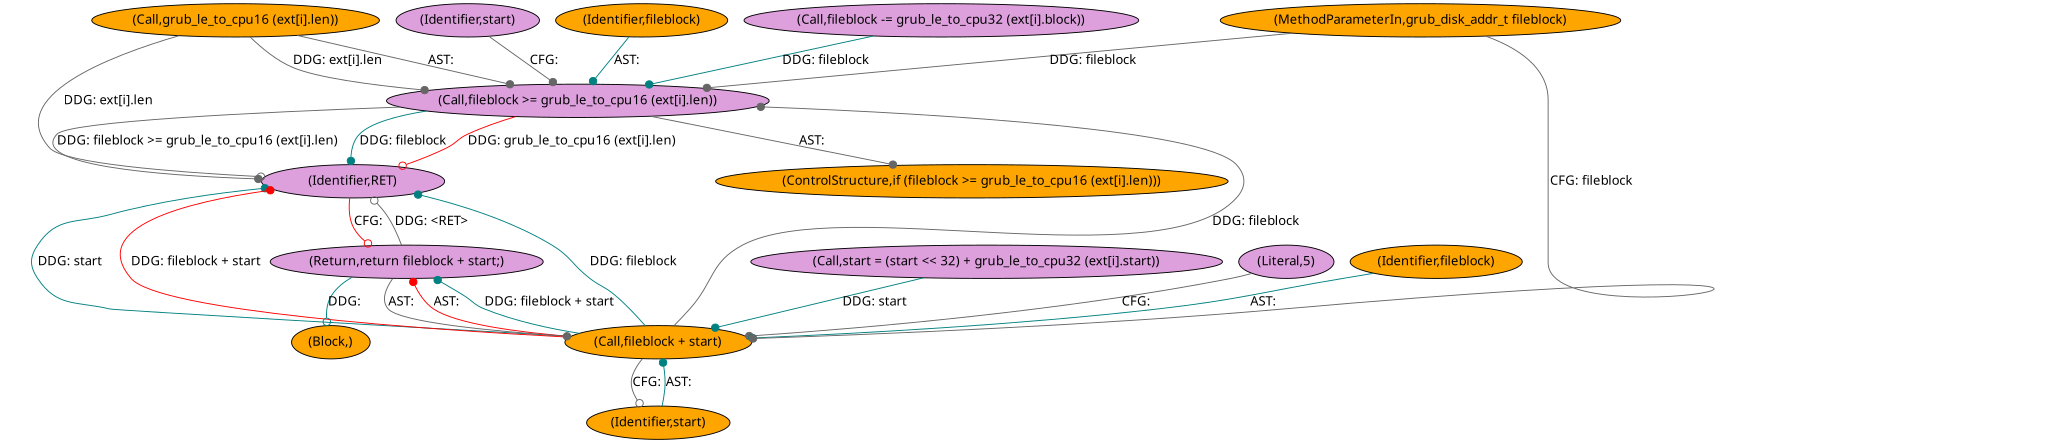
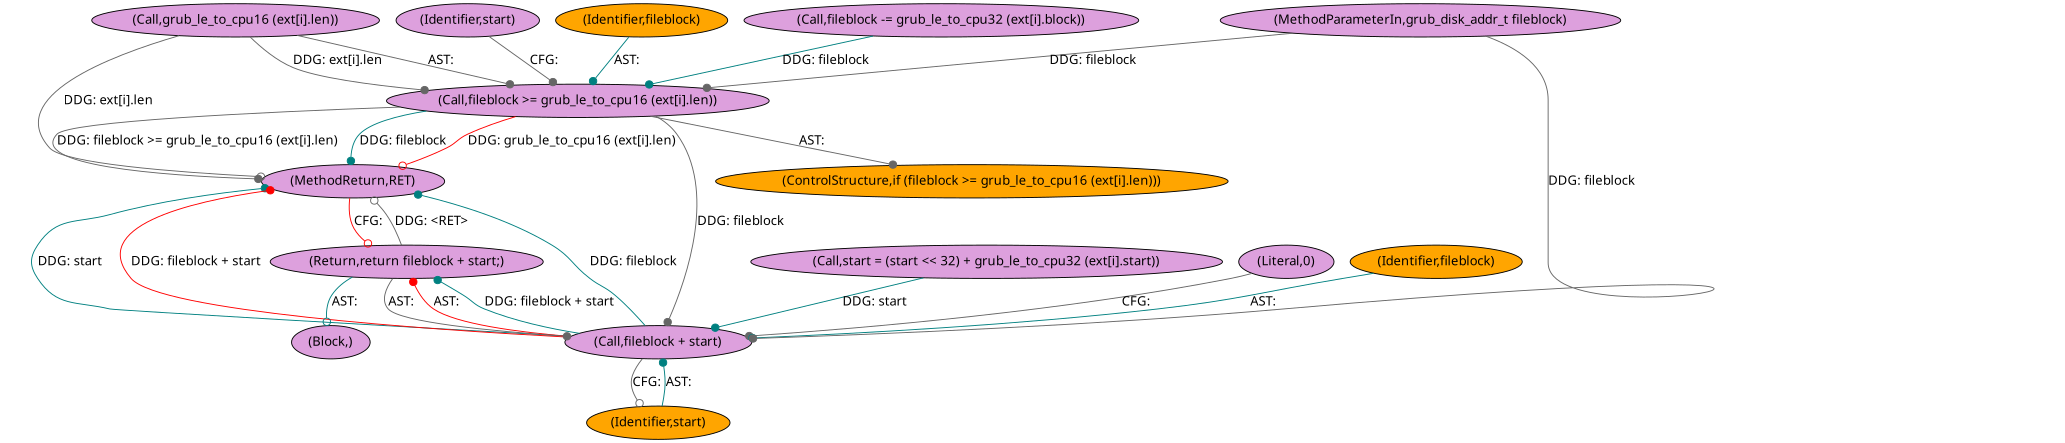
node "(Call,grub_le_to_cpu16 (ext[i].len))": fillcolor orange -> plum
node "(MethodParameterIn,grub_disk_addr_t fileblock)": fillcolor orange -> plum
node "(Identifier,RET)": label "(Identifier,RET)" -> "(MethodReturn,RET)"
edge "(MethodParameterIn,grub_disk_addr_t fileblock)" -> "(Call,fileblock + start)": label "CFG: fileblock" -> "DDG: fileblock"
edge "(Call,fileblock + start)" -> "(Call,fileblock >= grub_le_to_cpu16 (ext[i].len))": reversed
node "(Literal,5)": label "(Literal,5)" -> "(Literal,0)"
edge "(Return,return fileblock + start;)" -> "(Block,)": label "DDG: " -> "AST: "
node "(Block,)": fillcolor orange -> plum
node "(Call,fileblock + start)": fillcolor orange -> plum
